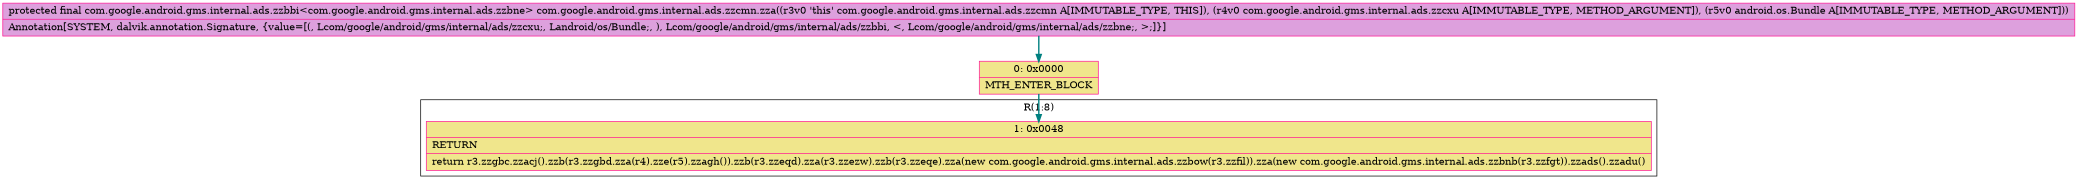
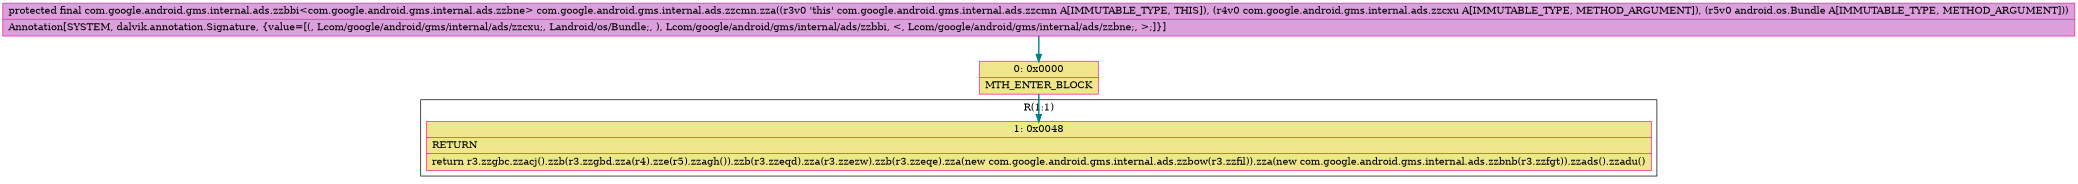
cluster "R(1:8)": label "R(1:8)" -> "R(1:1)"
